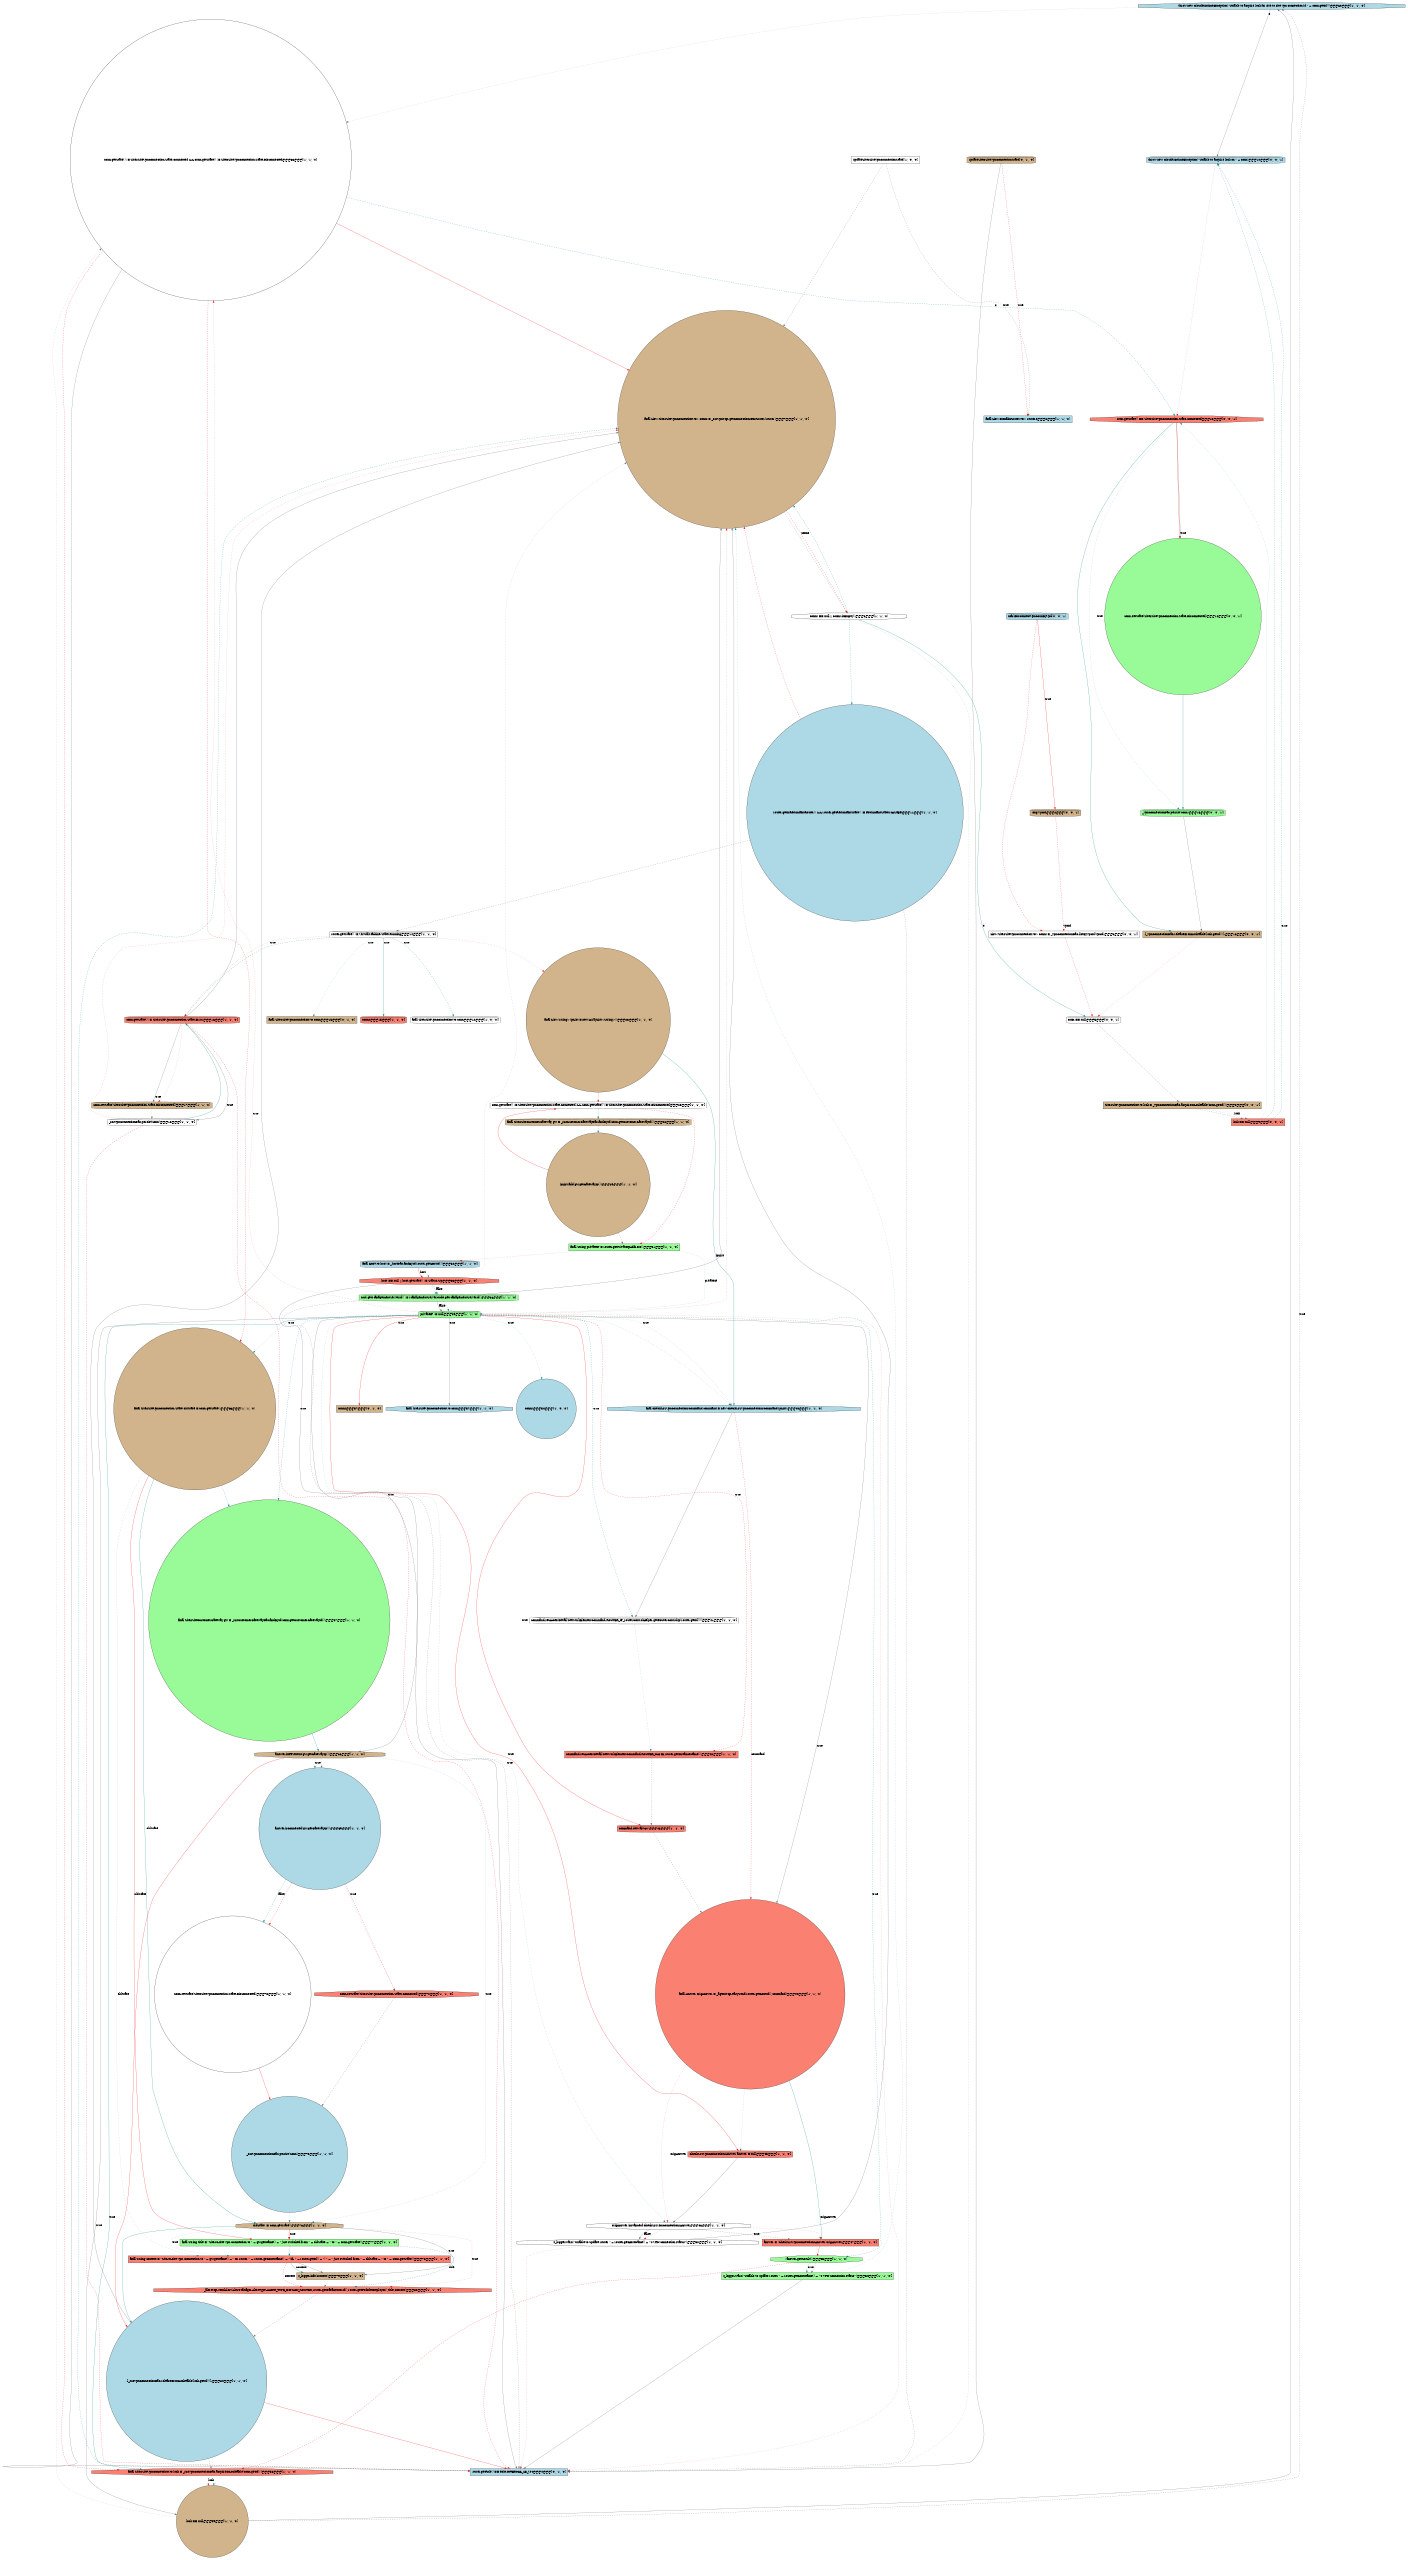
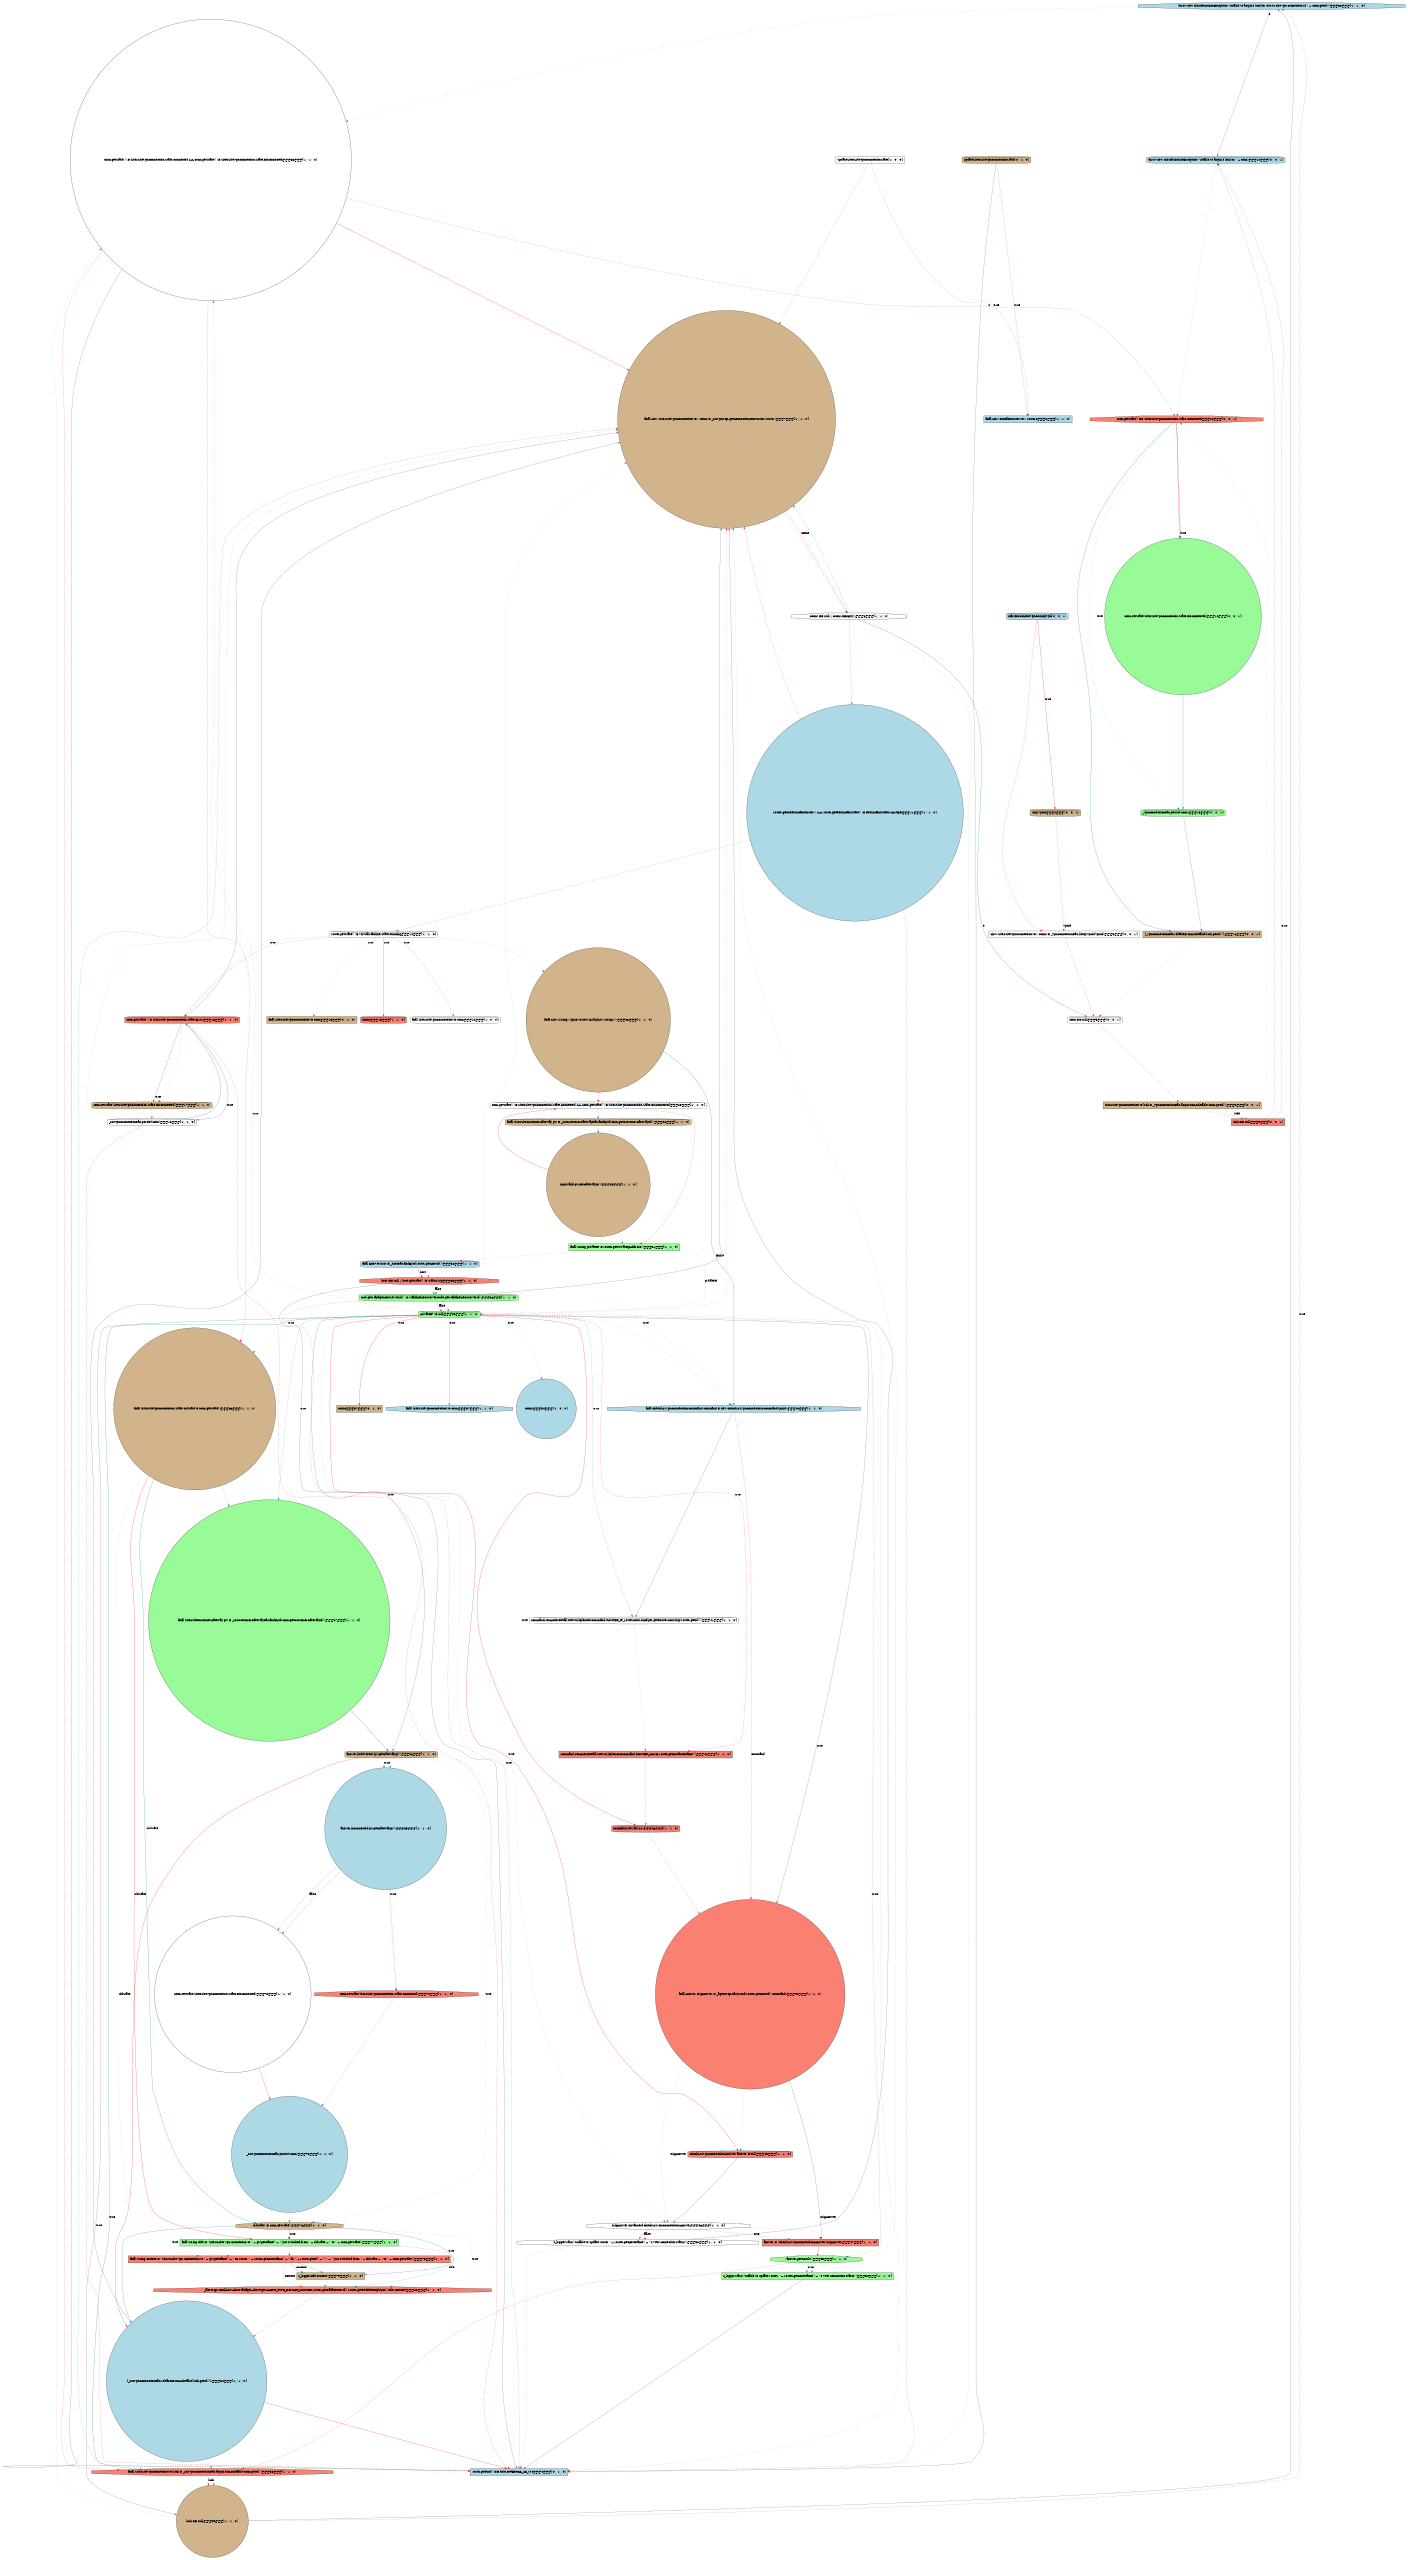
node "answer.isIPPresent(gw.getGatewayIp())@@@68@@@['1', '1', '0']": shape octagon -> cylinder
